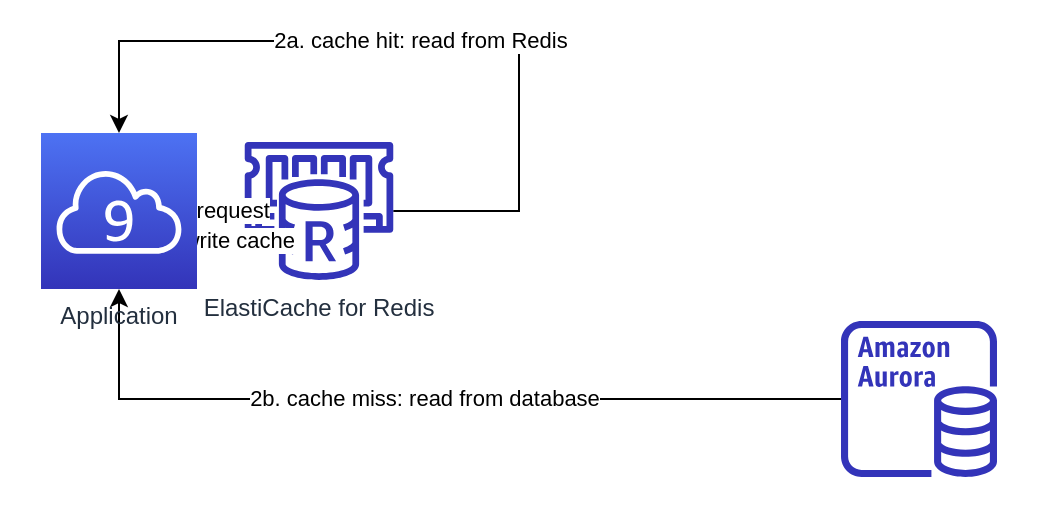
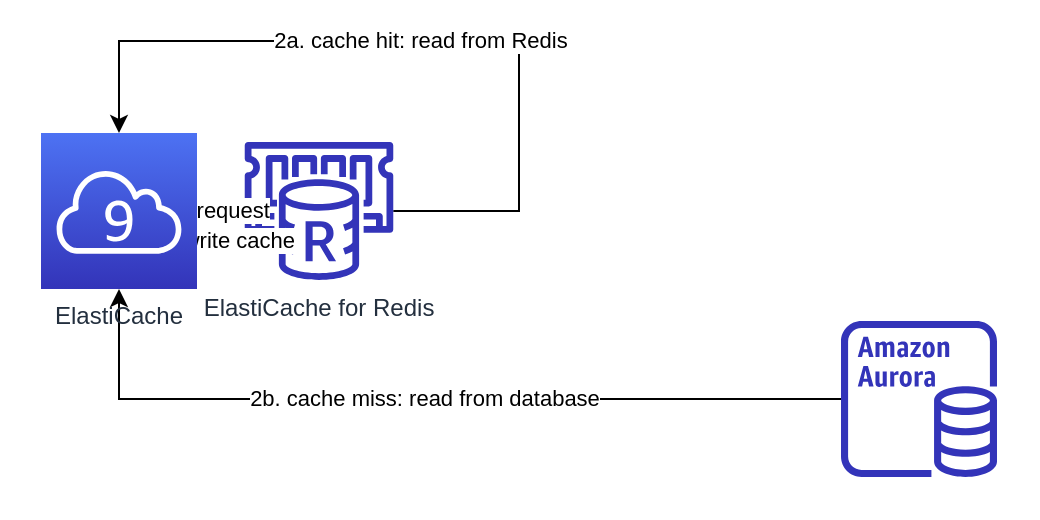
node "Application": label "Application" -> "ElastiCache"
